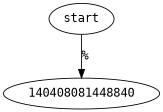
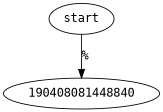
node "140408081448840": label "140408081448840" -> "190408081448840"
